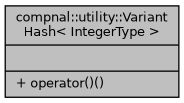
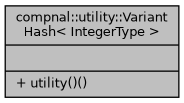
node "compnal::utility::Variant": text "+ operator()()" -> "+ utility()()"
